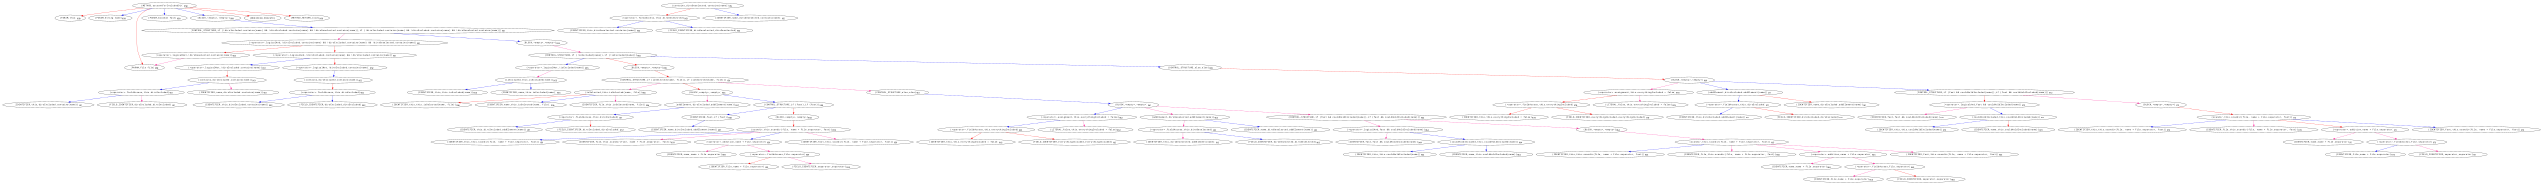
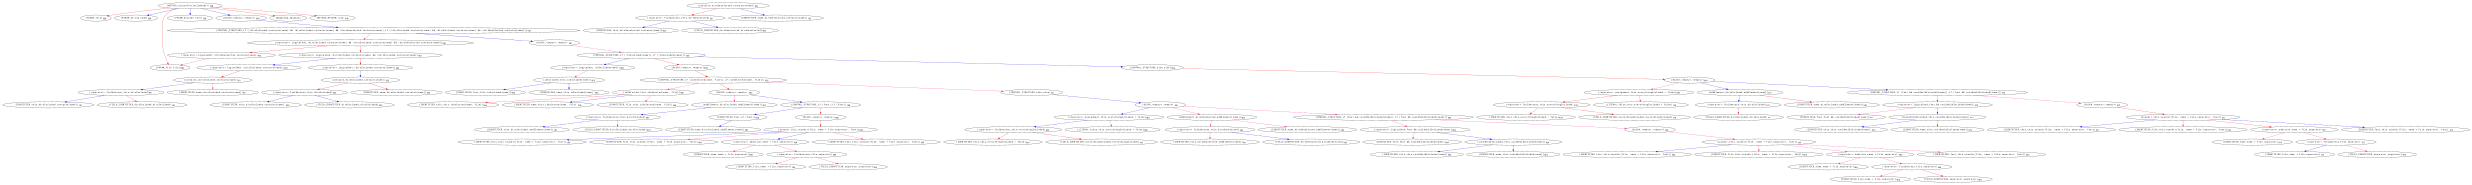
node "(IDENTIFIER,name,dirsExcluded.contains(name))": added
node "(IDENTIFIER,this,dirsExcluded.addElement(name))": removed
edge "(addElement,dirsDeselected.addElement(name))" -> "(IDENTIFIER,name,dirsDeselected.addElement(name))": color blue -> deeppink
